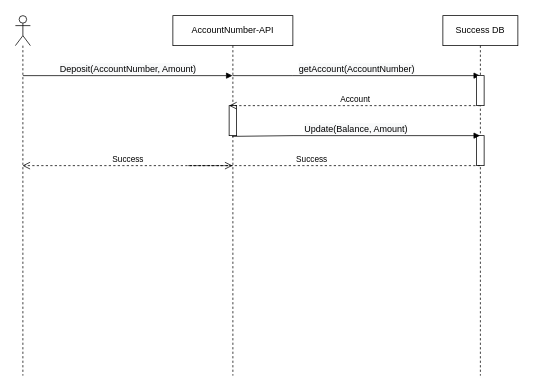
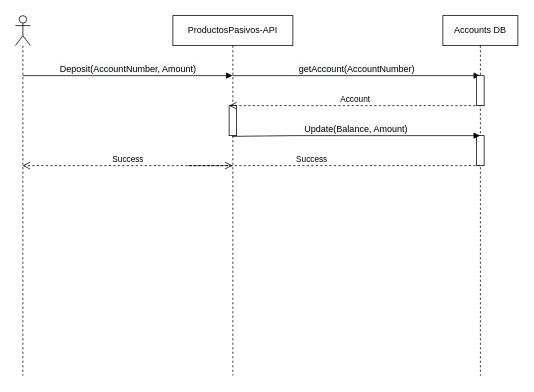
node "AccountNumber-API": label "AccountNumber-API" -> "ProductosPasivos-API"
node "Success DB": label "Success DB" -> "Accounts DB"
